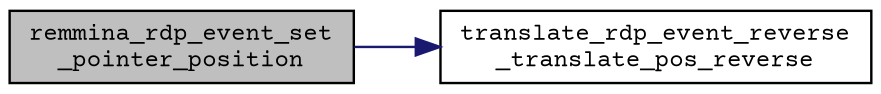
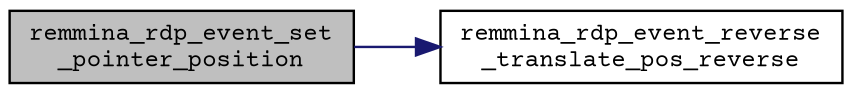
node "translate_rdp_event_reverse _translate_pos_reverse": label "translate_rdp_event_reverse _translate_pos_reverse" -> "remmina_rdp_event_reverse _translate_pos_reverse"
